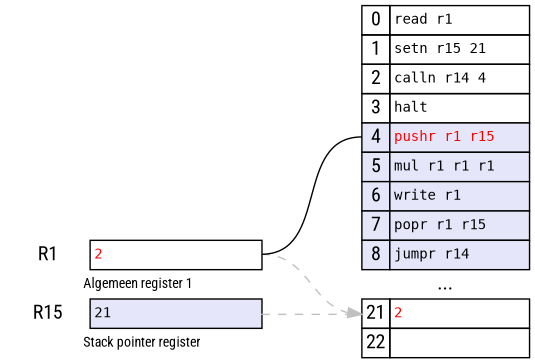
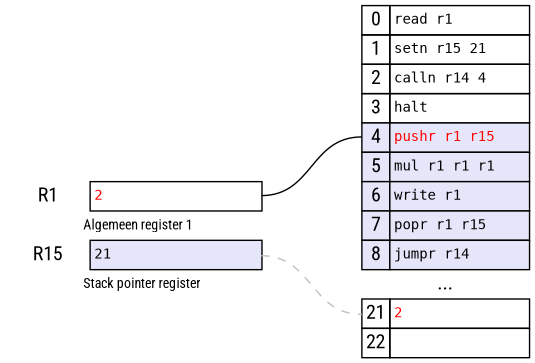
edge "R1" -> "0": removed
